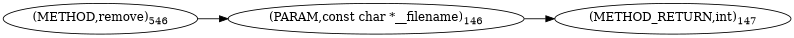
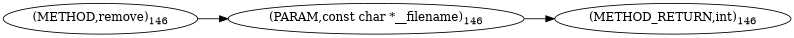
node "(METHOD,remove)": text "546" -> "146"
node "(METHOD_RETURN,int)": text "147" -> "146"
